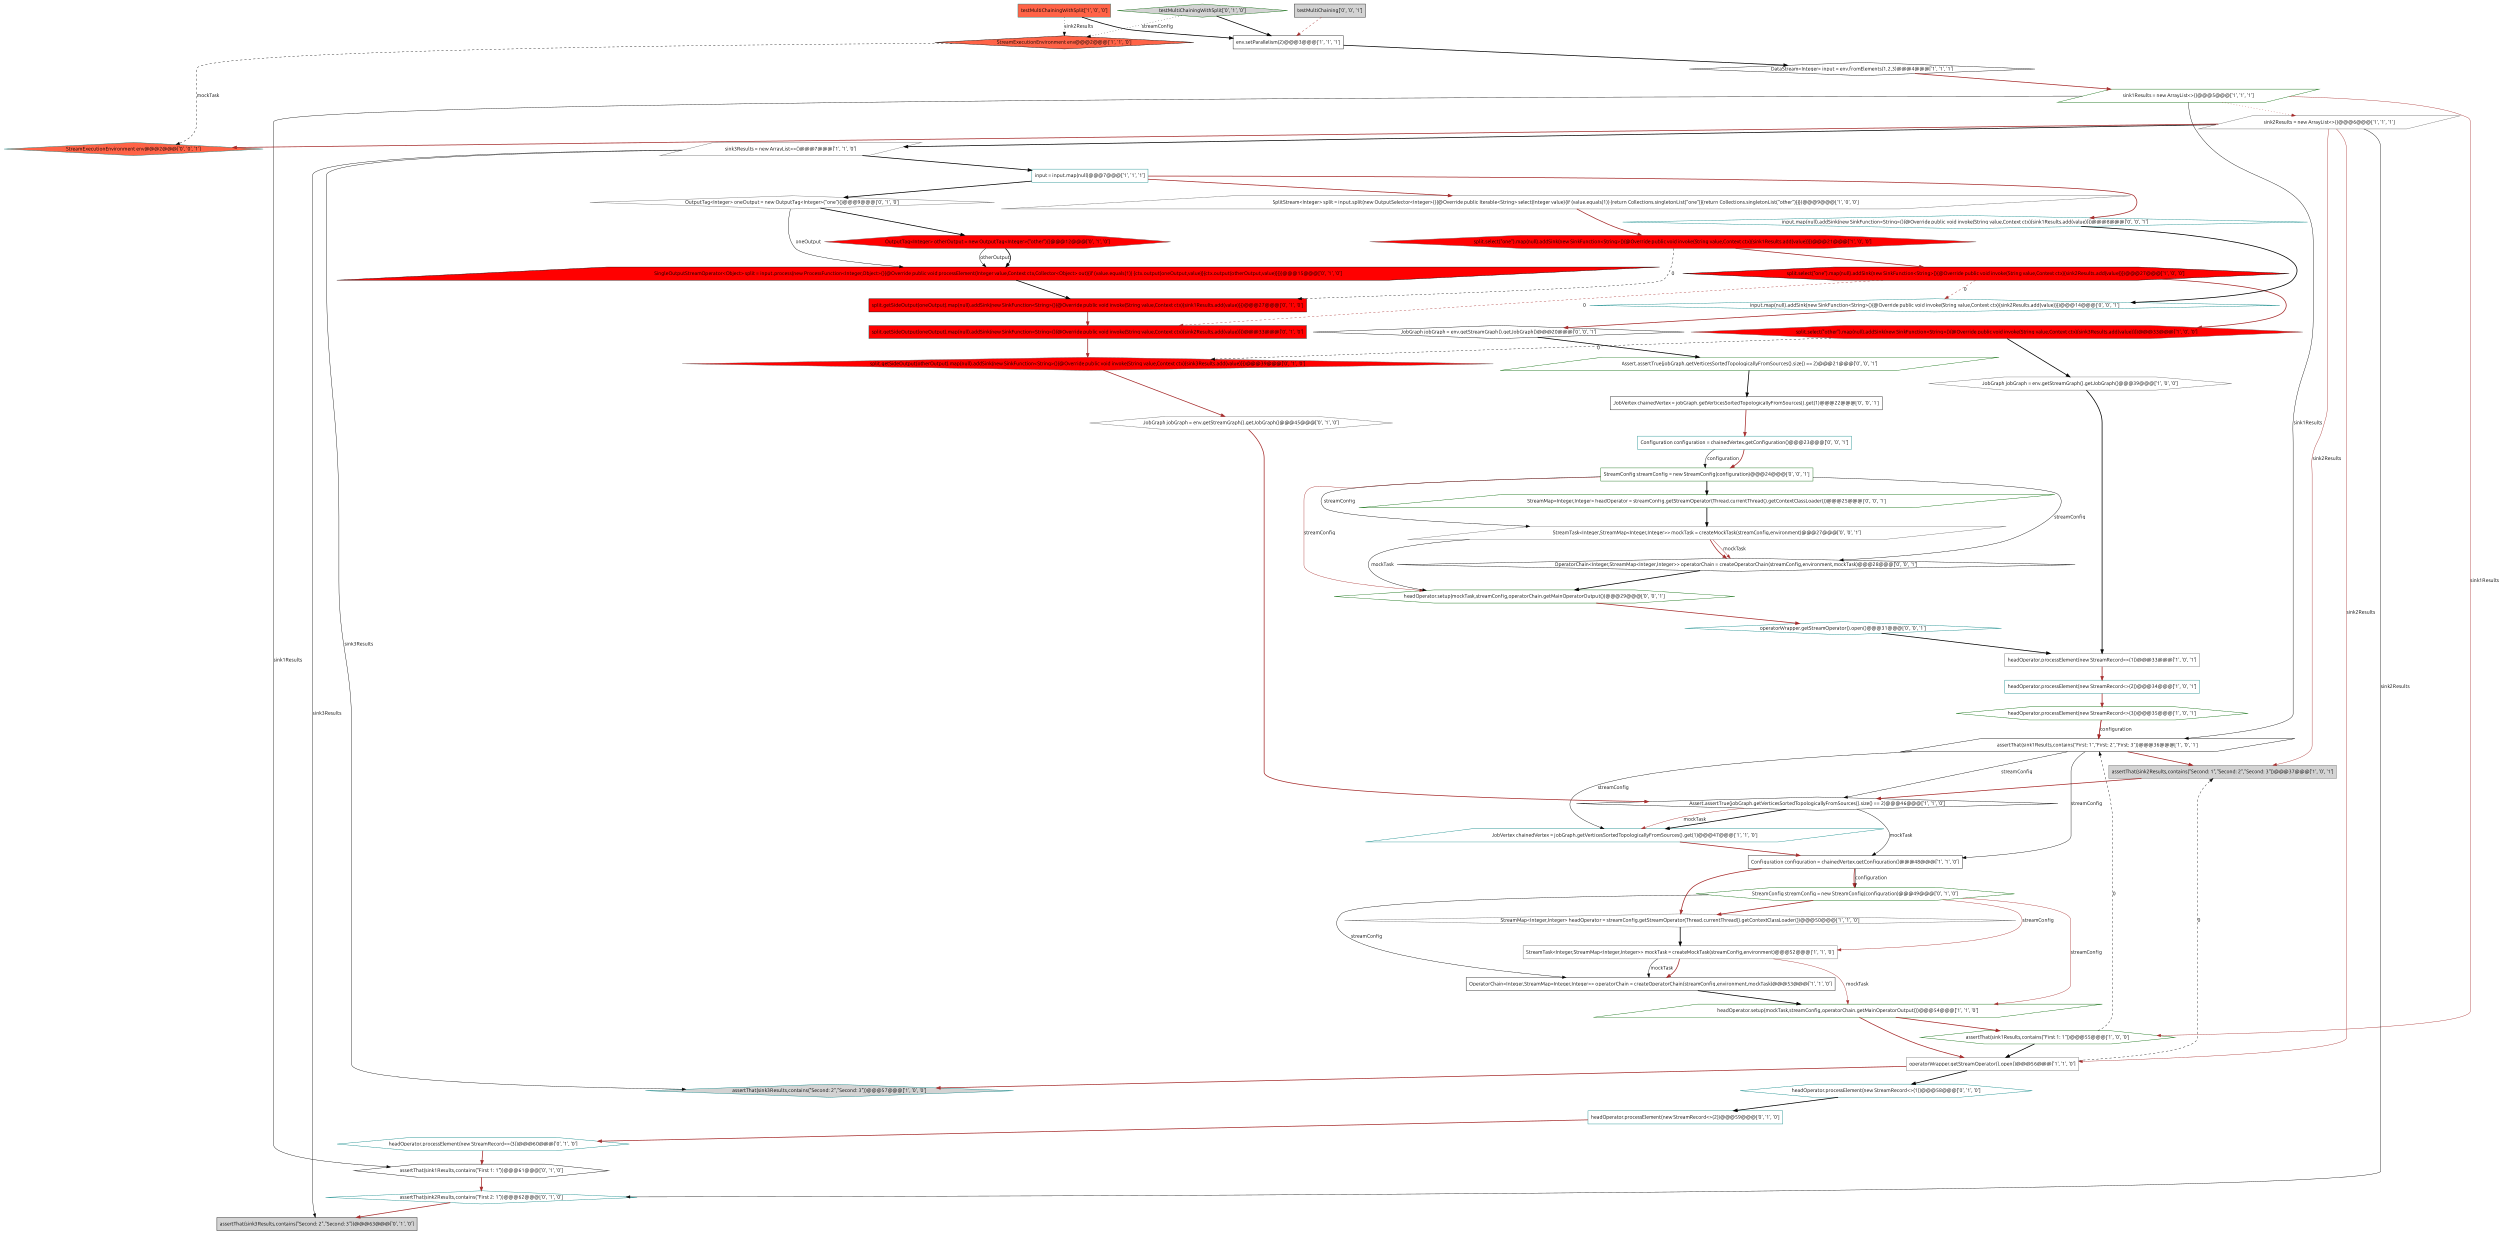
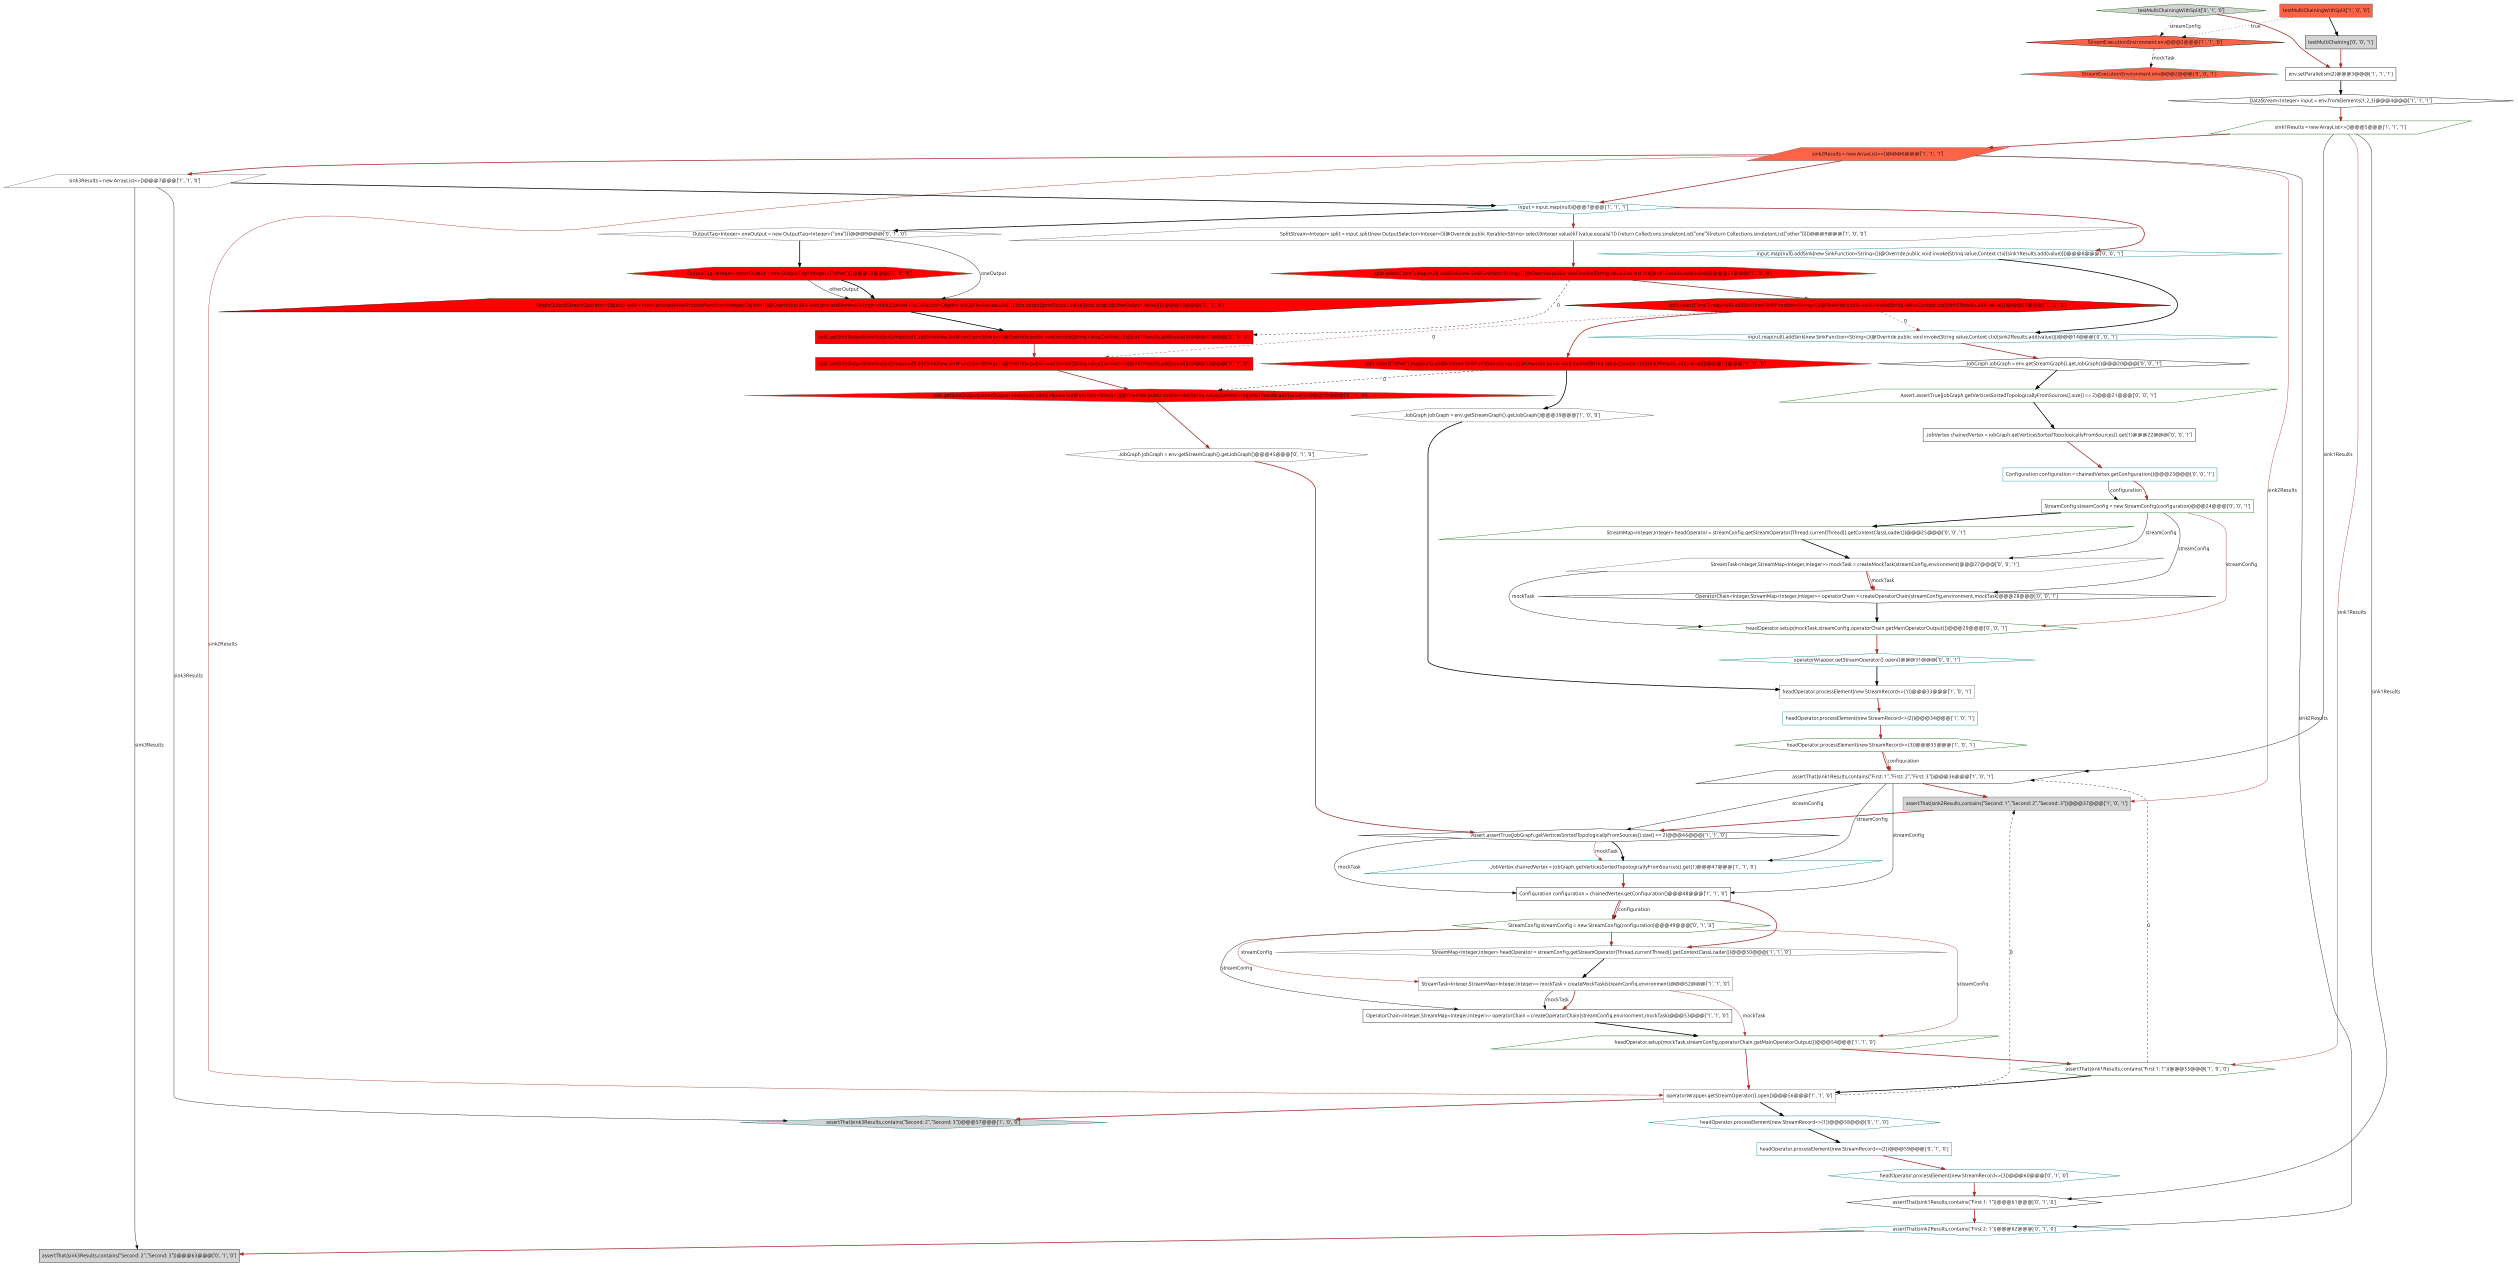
edge "testMultiChainingWithSplit['0', '1', '0']" -> "env.setParallelism(2)@@@3@@@['1', '1', '1']": color black -> brown
edge "testMultiChaining['0', '0', '1']" -> "env.setParallelism(2)@@@3@@@['1', '1', '1']": style dashed -> bold
edge "testMultiChainingWithSplit['1', '0', '0']" -> "StreamExecutionEnvironment env@@@2@@@['1', '1', '0']": label "sink2Results" -> "true"
edge "testMultiChainingWithSplit['1', '0', '0']" -> "env.setParallelism(2)@@@3@@@['1', '1', '1']": now "testMultiChainingWithSplit['1', '0', '0']" -> "testMultiChaining['0', '0', '1']"
edge "sink1Results = new ArrayList<>()@@@5@@@['1', '1', '1']" -> "sink2Results = new ArrayList<>()@@@6@@@['1', '1', '1']": style dotted -> bold
node "sink2Results = new ArrayList<>()@@@6@@@['1', '1', '1']": fillcolor white -> tomato
edge "sink2Results = new ArrayList<>()@@@6@@@['1', '1', '1']" -> "StreamExecutionEnvironment env@@@2@@@['0', '0', '1']": now "sink2Results = new ArrayList<>()@@@6@@@['1', '1', '1']" -> "input = input.map(null)@@@7@@@['1', '1', '1']"
edge "sink2Results = new ArrayList<>()@@@6@@@['1', '1', '1']" -> "sink3Results = new ArrayList<>()@@@7@@@['1', '1', '0']": color black -> brown
node "input = input.map(null)@@@7@@@['1', '1', '1']": shape box -> diamond
